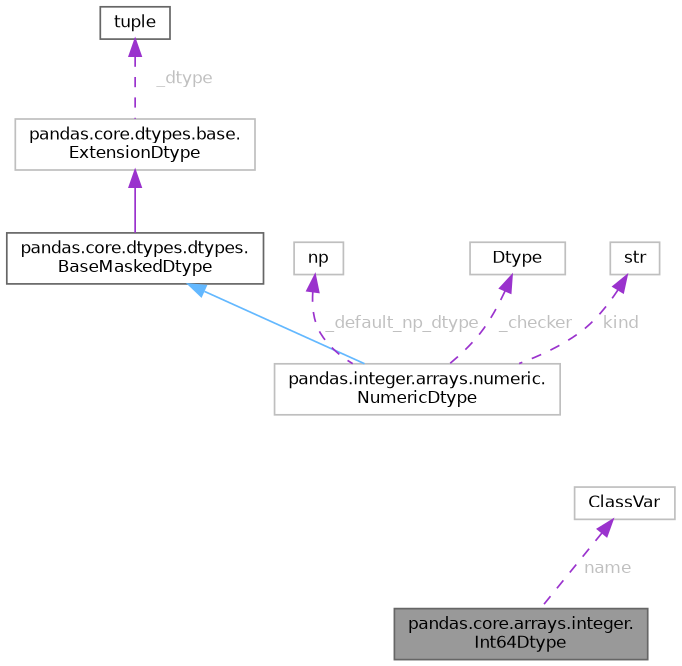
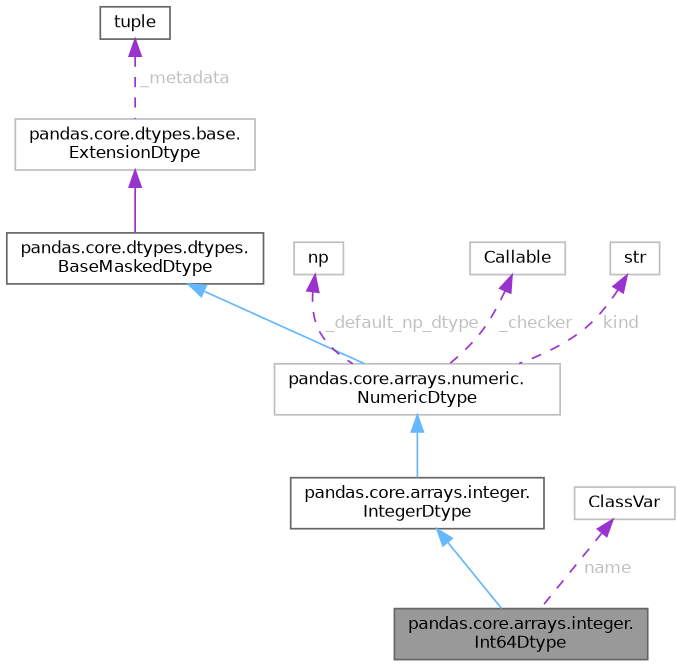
edge "pandas.core.dtypes.base. ExtensionDtype" -> "tuple": label " _dtype" -> " _metadata"
node "Dtype": label "Dtype" -> "Callable"
node "pandas.integer.arrays.numeric. NumericDtype": label "pandas.integer.arrays.numeric. NumericDtype" -> "pandas.core.arrays.numeric. NumericDtype"
node "pandas.core.arrays.integer. IntegerDtype": added
